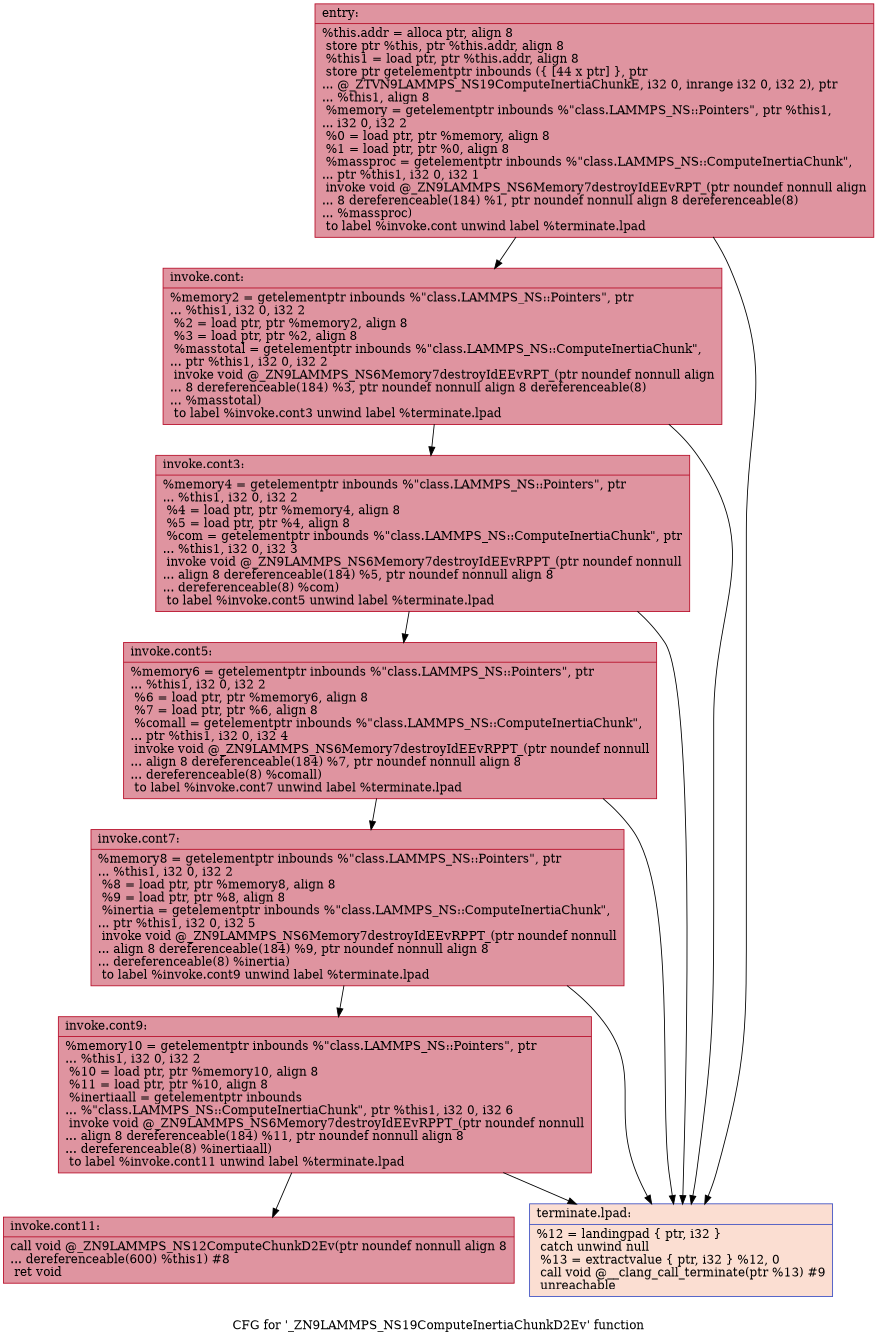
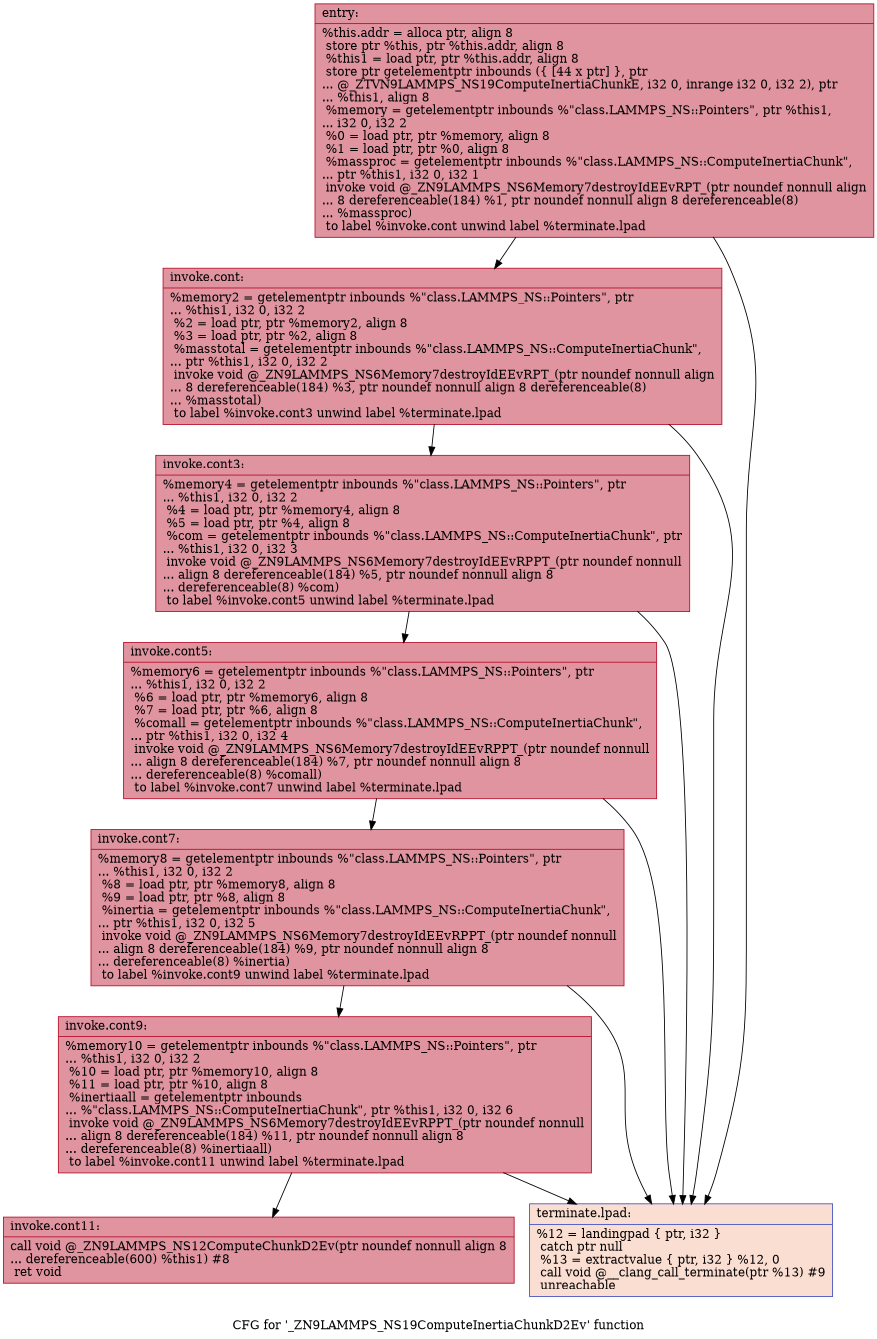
node "terminate.lpad:": text "catch unwind null" -> "catch ptr null"
